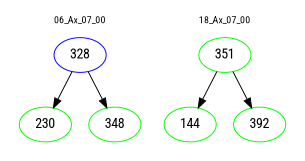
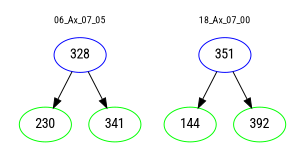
cluster "06_Ax_07_00": label "06_Ax_07_00" -> "06_Ax_07_05"
node "351": color green -> blue
node "348": label "348" -> "341"
